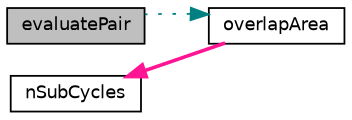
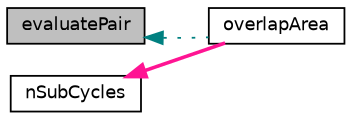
edge "evaluatePair" -> "overlapArea": reversed
